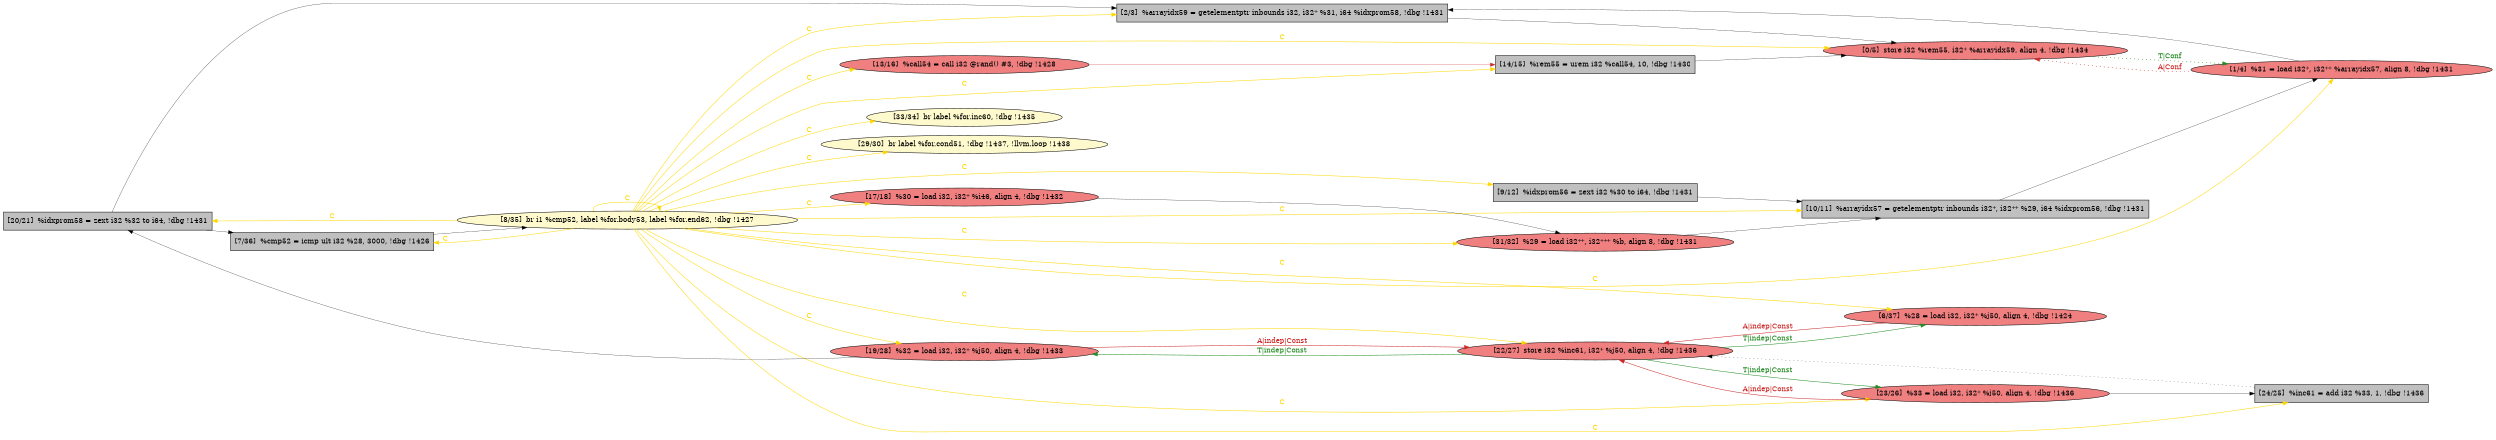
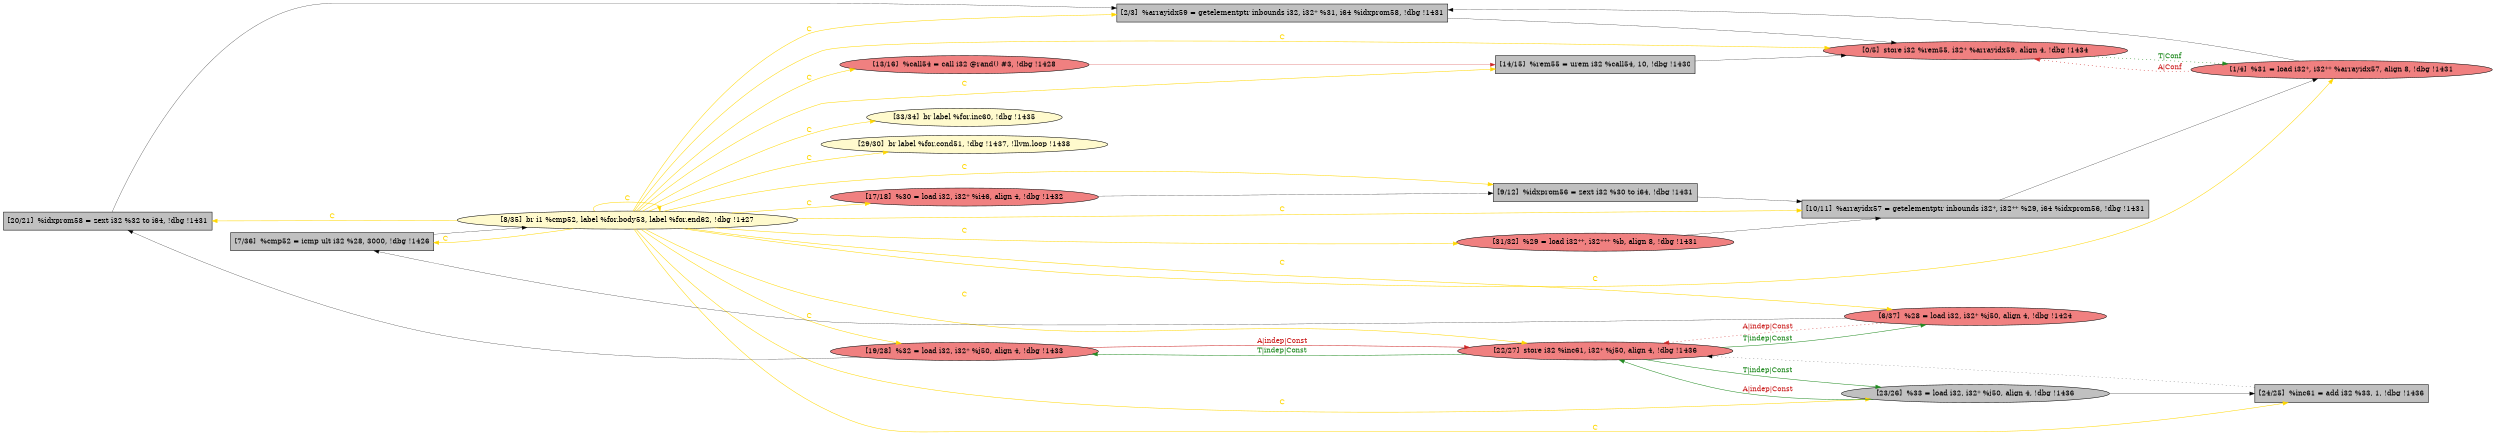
edge "[17/18]  %30 = load i32, i32* %i46, align 4, !dbg !1432" -> "[31/32]  %29 = load i32**, i32*** %b, align 8, !dbg !1431": now "[17/18]  %30 = load i32, i32* %i46, align 4, !dbg !1432" -> "[9/12]  %idxprom56 = zext i32 %30 to i64, !dbg !1431"
edge "[20/21]  %idxprom58 = zext i32 %32 to i64, !dbg !1431" -> "[7/36]  %cmp52 = icmp ult i32 %28, 3000, !dbg !1426": now "[6/37]  %28 = load i32, i32* %j50, align 4, !dbg !1424" -> "[7/36]  %cmp52 = icmp ult i32 %28, 3000, !dbg !1426"
edge "[6/37]  %28 = load i32, i32* %j50, align 4, !dbg !1424" -> "[22/27]  store i32 %inc61, i32* %j50, align 4, !dbg !1436": style solid -> dotted
edge "[23/26]  %33 = load i32, i32* %j50, align 4, !dbg !1436" -> "[22/27]  store i32 %inc61, i32* %j50, align 4, !dbg !1436": color firebrick3 -> forestgreen
node "[23/26]  %33 = load i32, i32* %j50, align 4, !dbg !1436": fillcolor lightcoral -> grey
